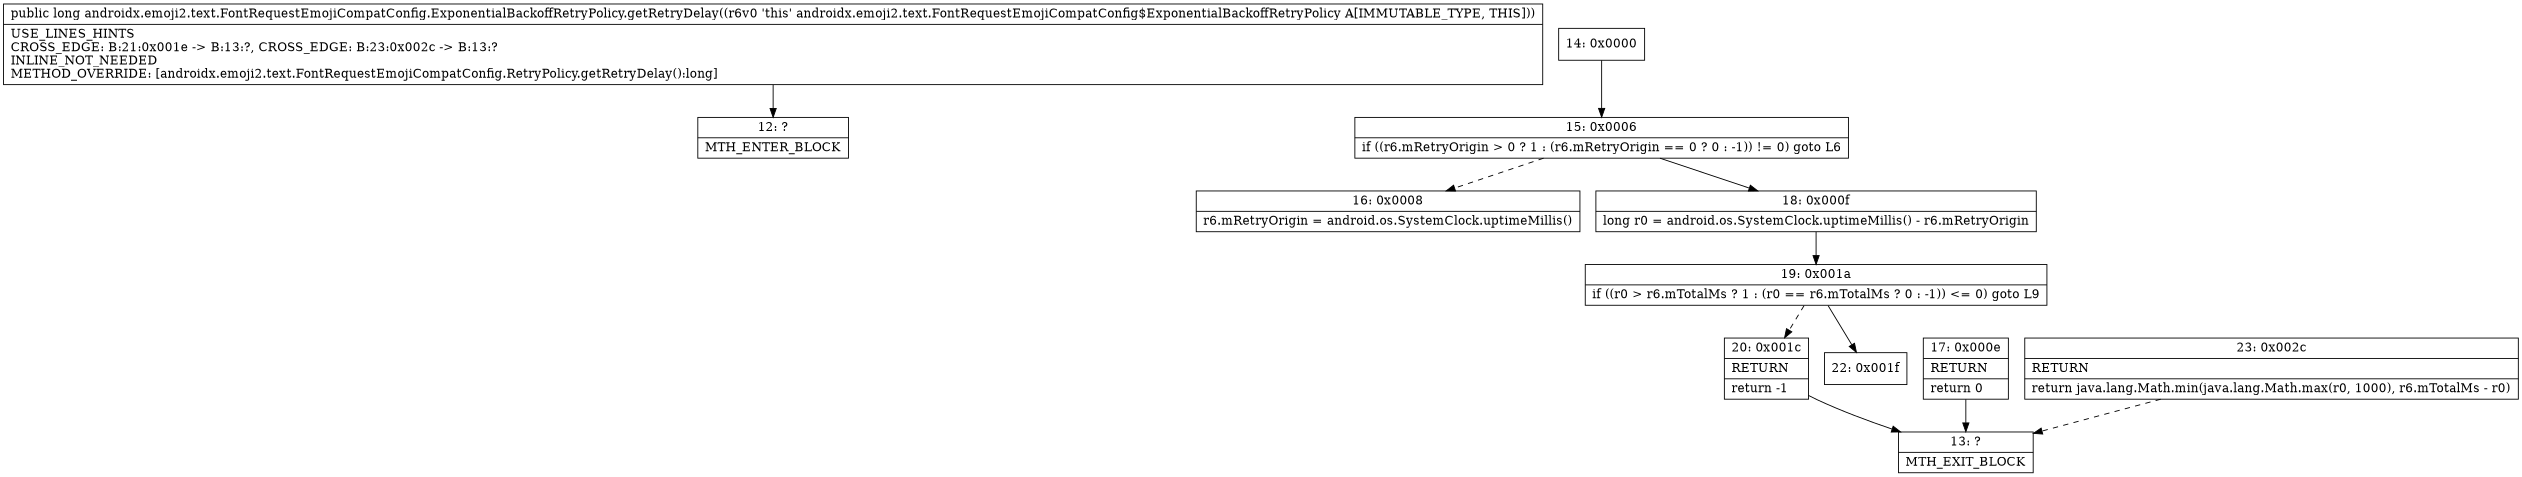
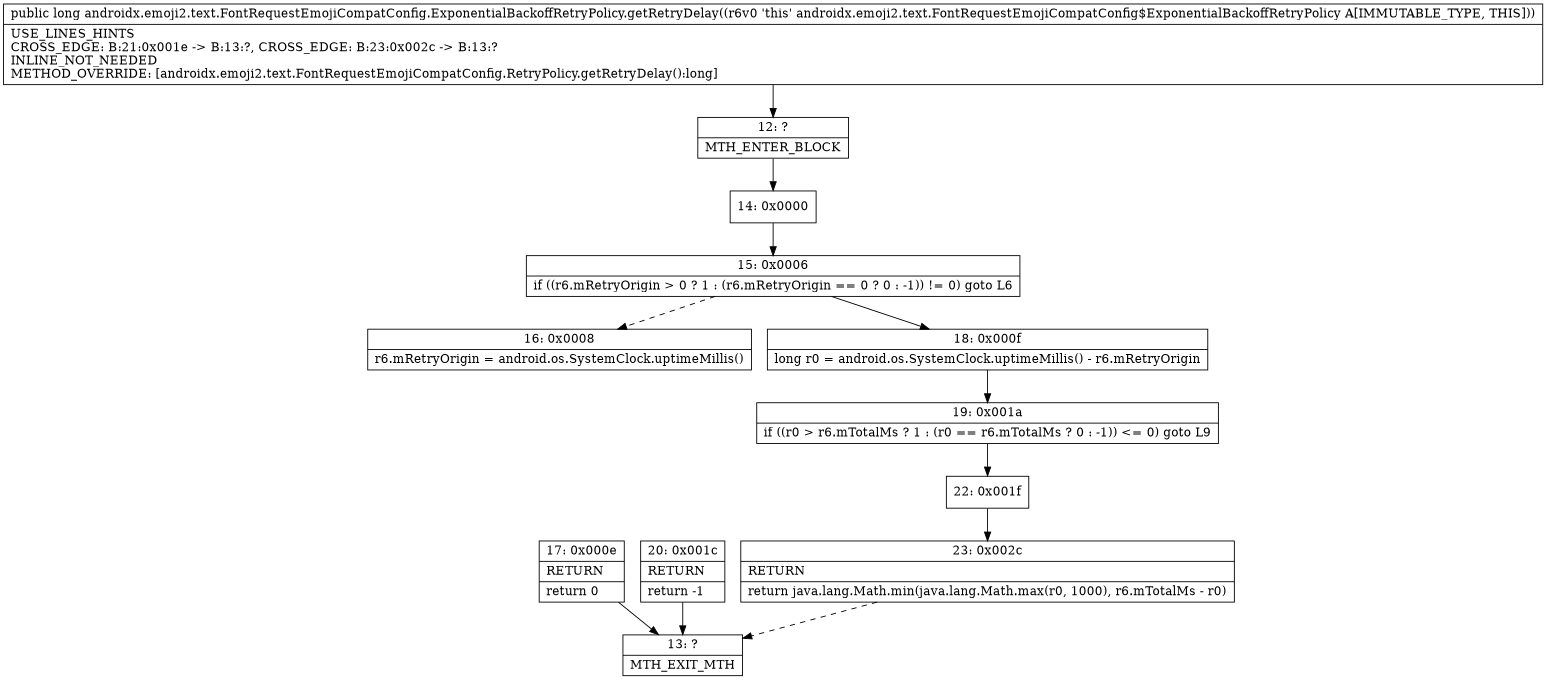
edge "12: ?" -> "14: 0x0000": added
edge "19: 0x001a" -> "20: 0x001c": removed
node "13: ?": text "MTH_EXIT_BLOCK" -> "MTH_EXIT_MTH"
edge "22: 0x001f" -> "23: 0x002c": added
